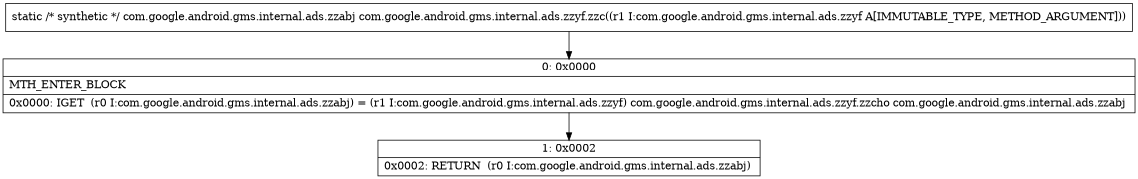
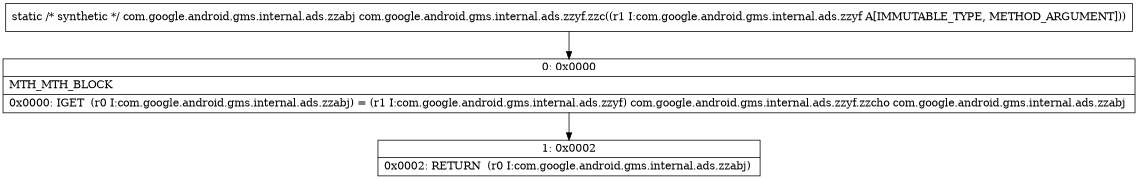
node "0: 0x0000": text "MTH_ENTER_BLOCK" -> "MTH_MTH_BLOCK"
